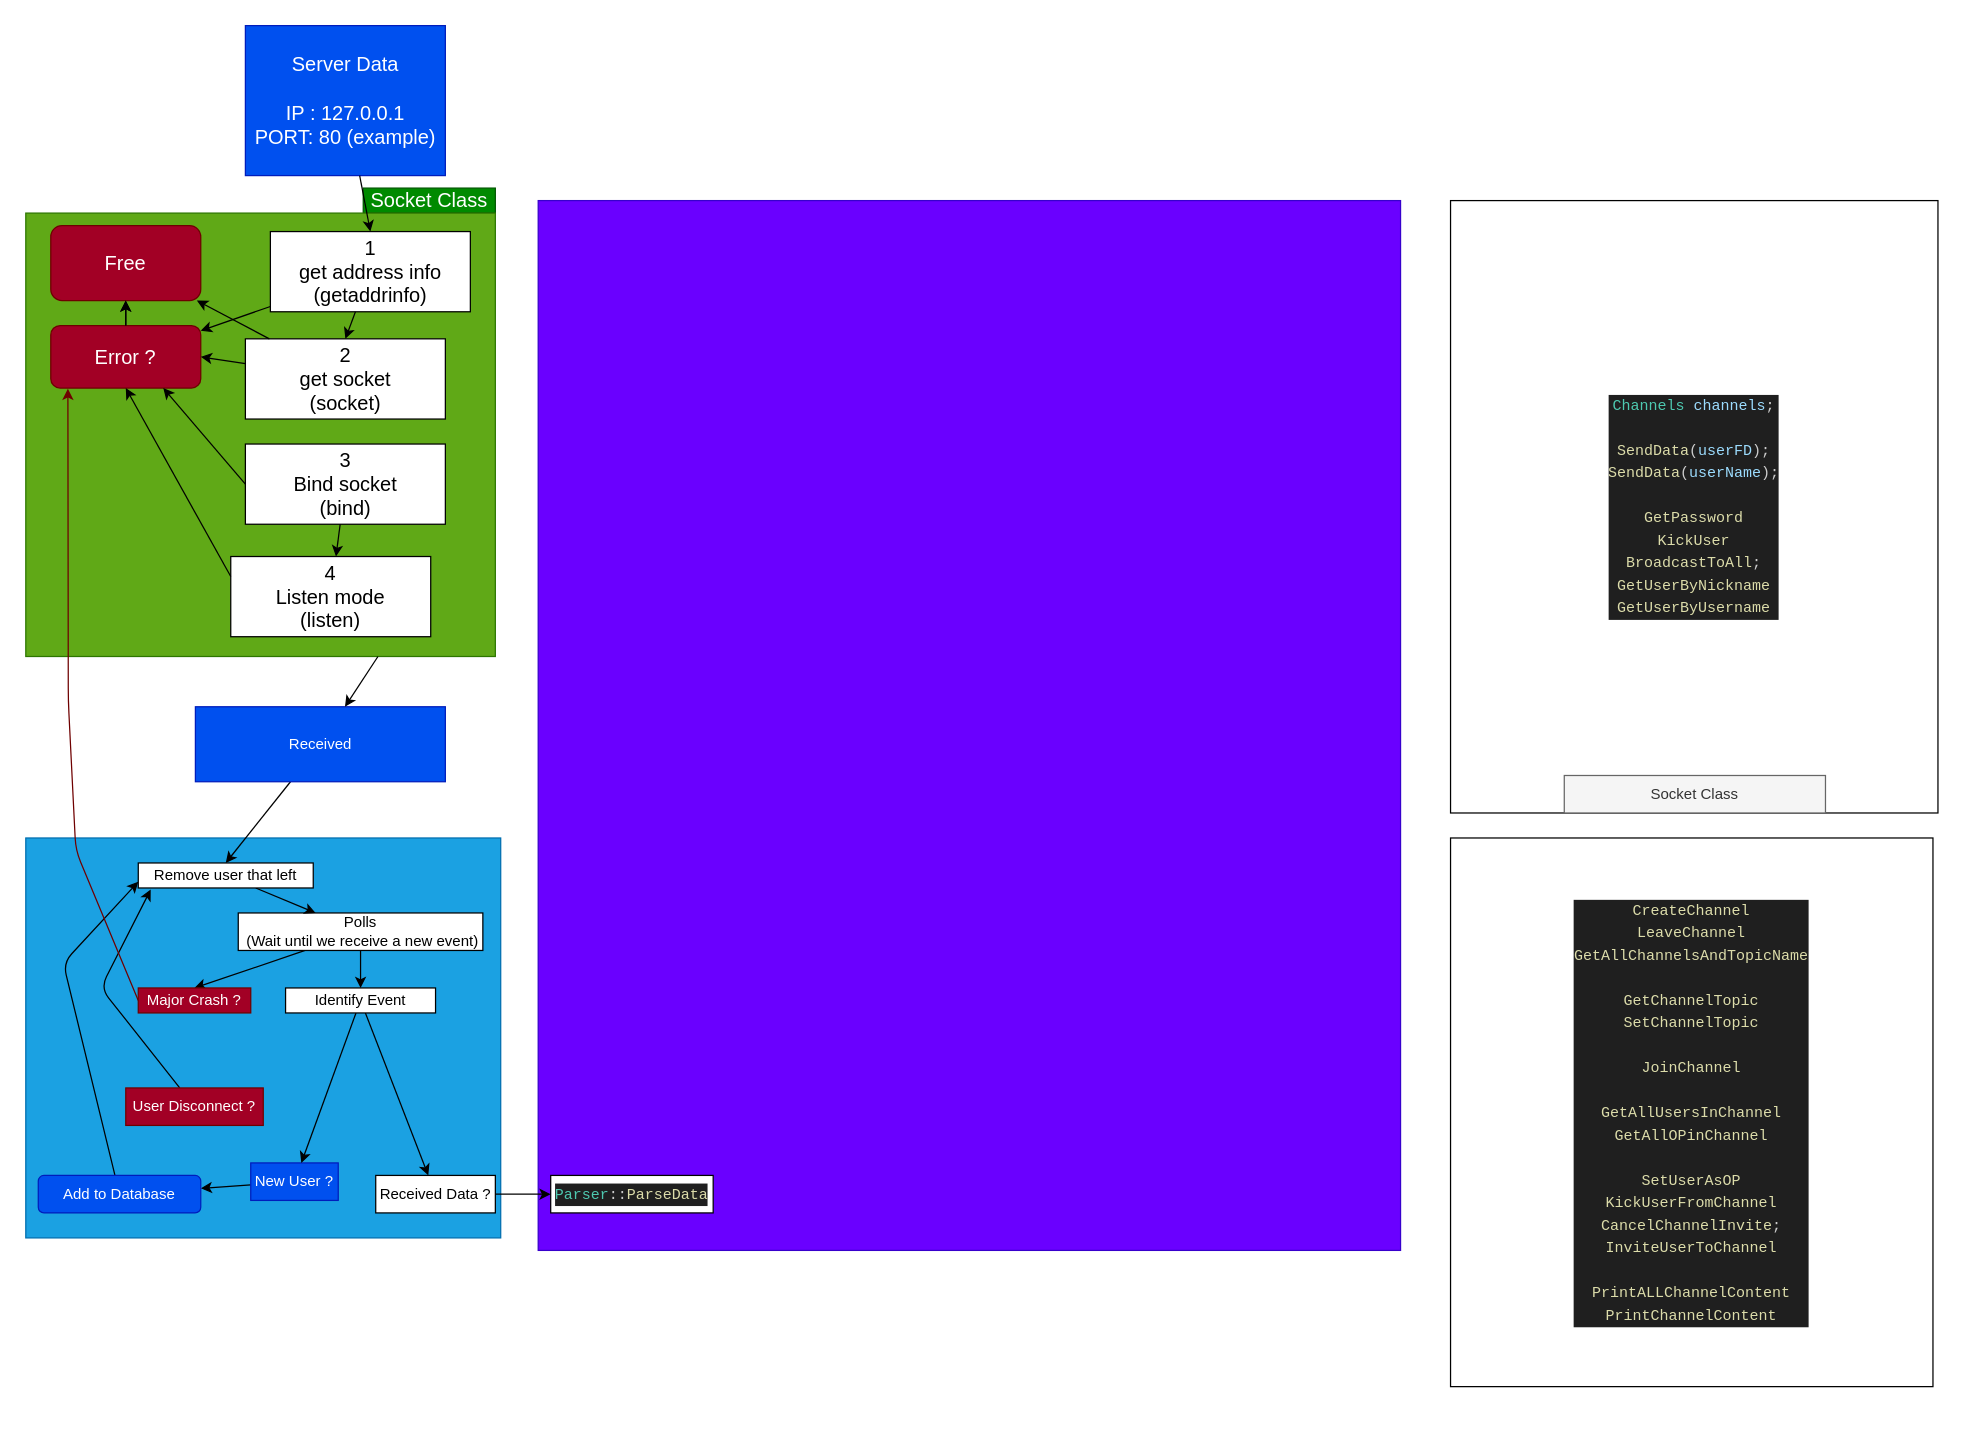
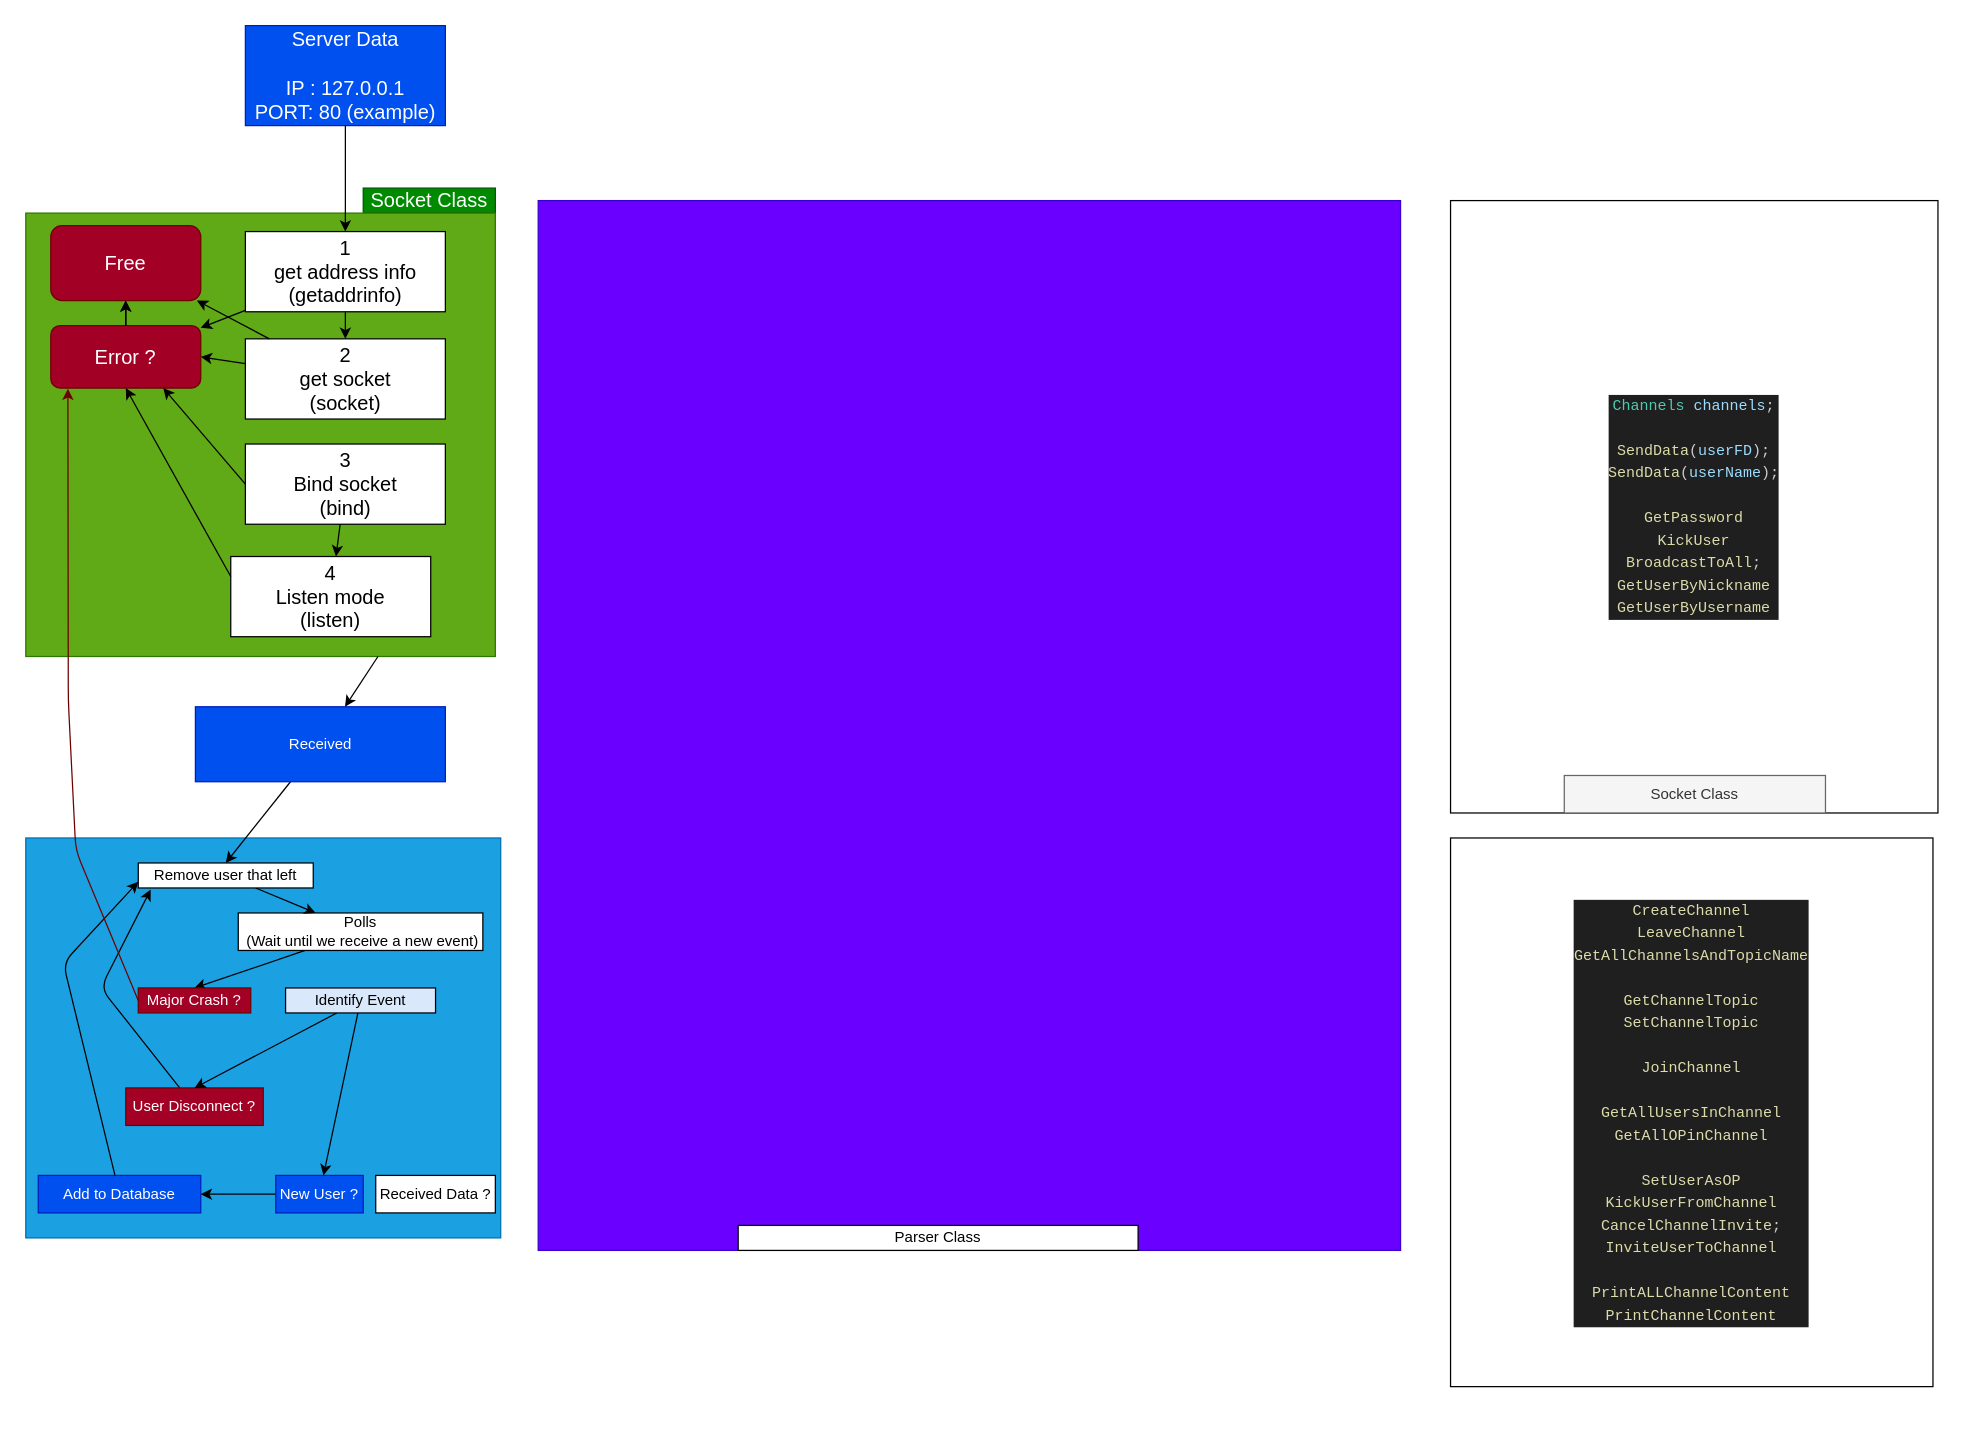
node "Server Data IP : 127.0.0.1PORT: 80 (example)": size 200x150 -> 200x100
node "1 get address info (getaddrinfo)": moved (370, 272) -> (345, 272)
edge "Polls (Wait until we receive a new event)" -> "Identify Event": removed
node "Identify Event": fillcolor #ffffff -> #dae8fc
edge "Identify Event" -> "Received Data ?": now "Identify Event" -> "User Disconnect ?"
node "New User ?": moved (294, 1182) -> (319, 1194)
node "Add to Database": shape rounded rectangle -> rectangle
edge "Received Data ?" -> "Parser::ParseData": removed
node "Parser::ParseData": removed
node "Parser Class": added
